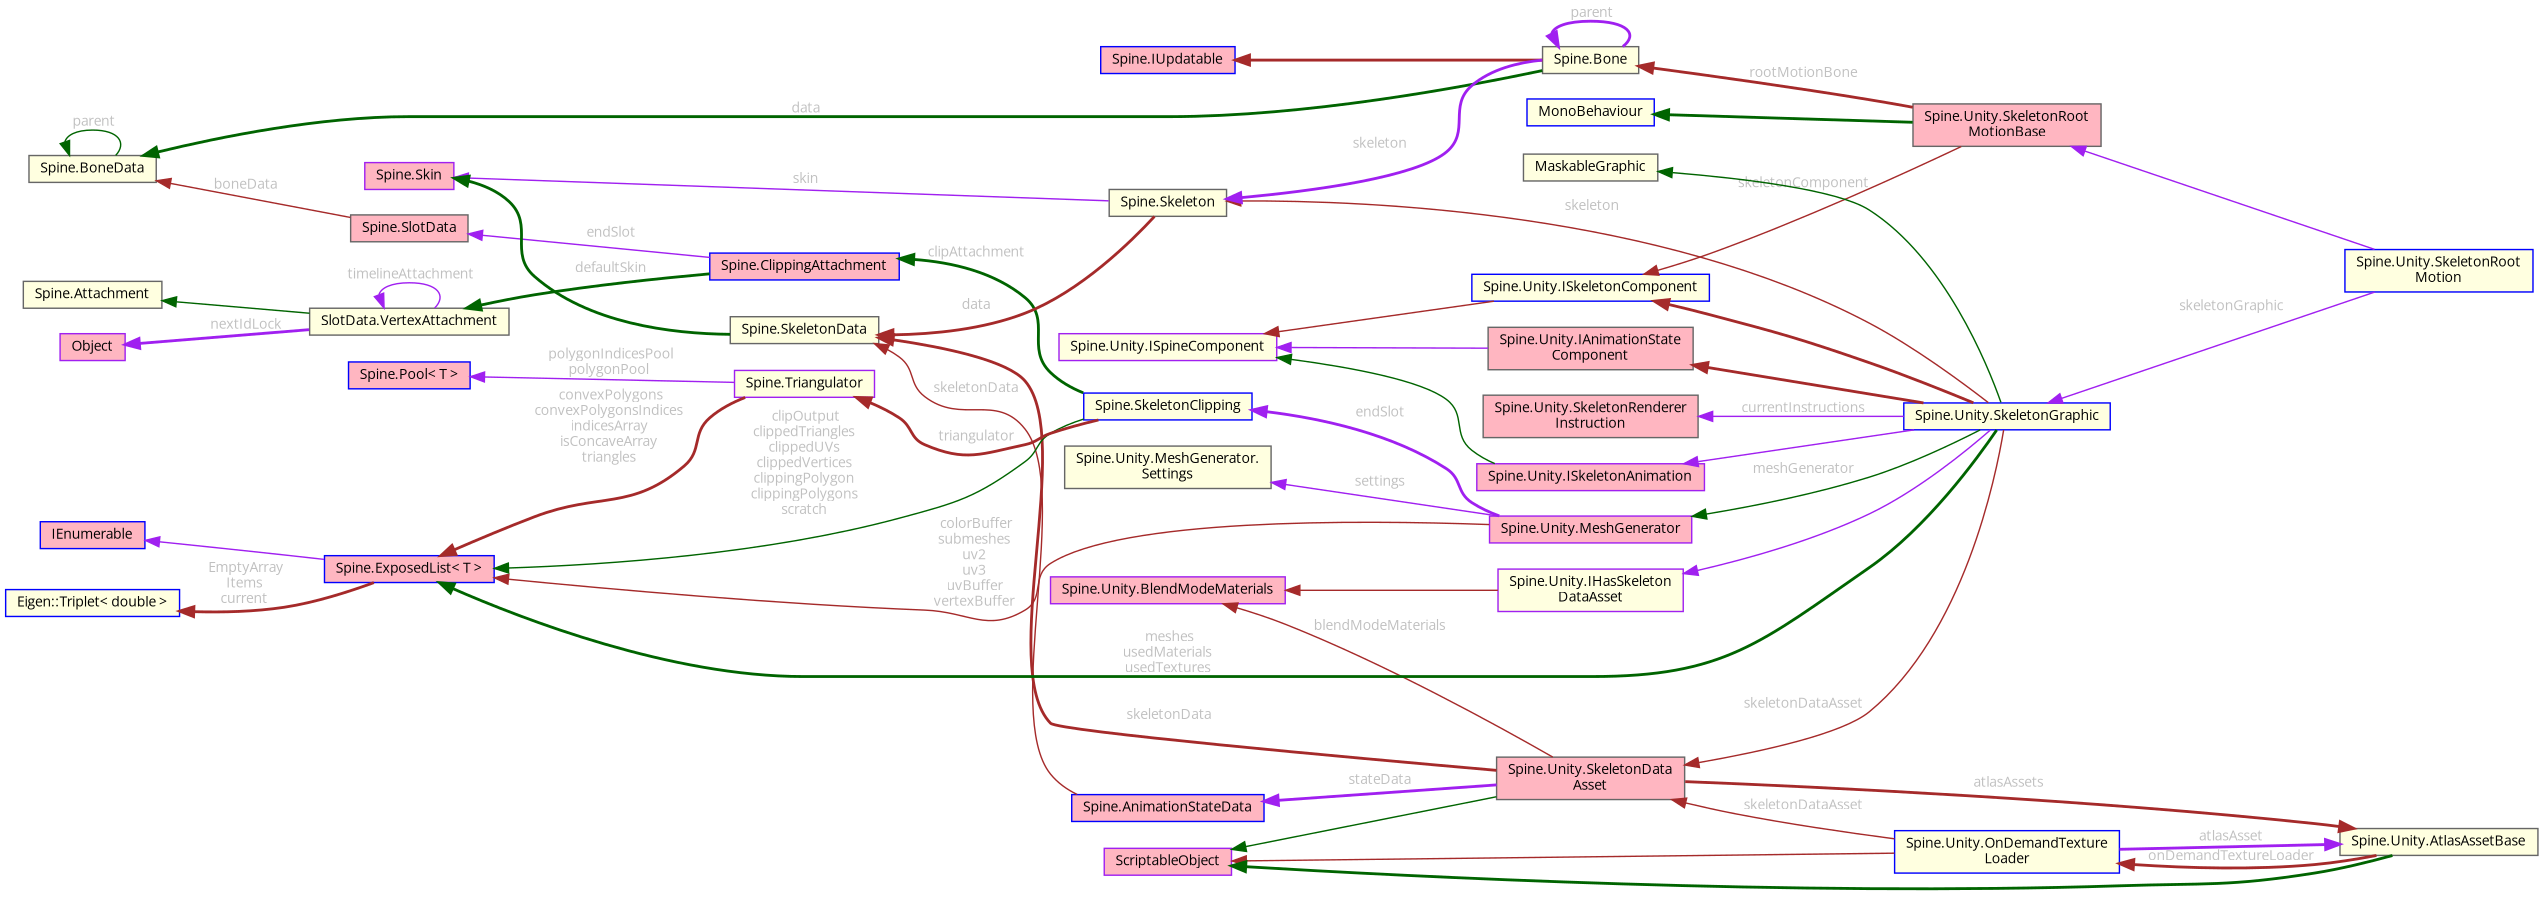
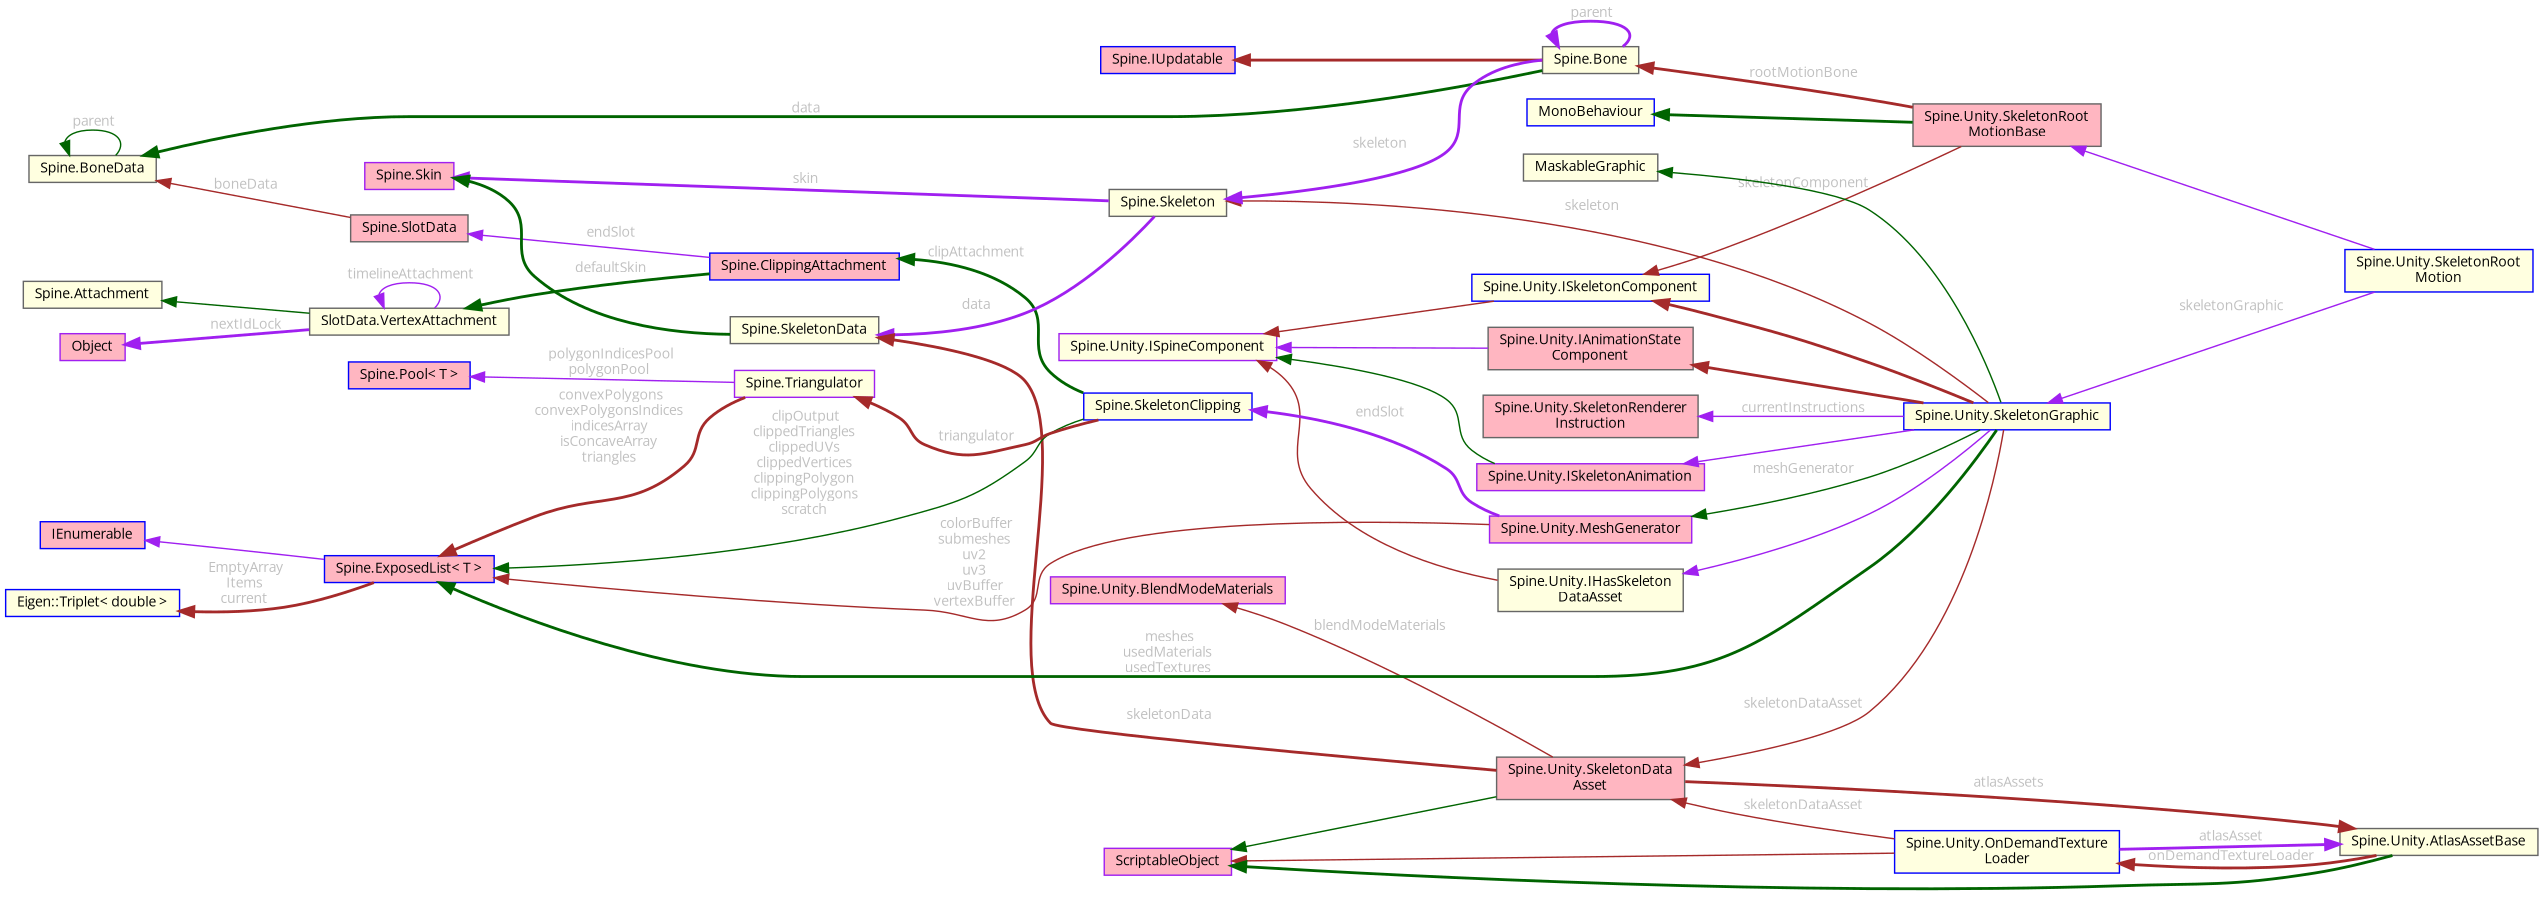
edge "Spine.Skeleton" -> "Spine.Skin": style solid -> bold
edge "Spine.Skeleton" -> "Spine.SkeletonData": color brown -> purple
node "Spine.Unity.MeshGenerator. Settings": removed
edge "Spine.Unity.IHasSkeleton DataAsset" -> "Spine.Unity.BlendModeMaterials": now "Spine.Unity.IHasSkeleton DataAsset" -> "Spine.Unity.ISpineComponent"
node "Spine.Unity.IHasSkeleton DataAsset": color purple -> gray40
node "Spine.AnimationStateData": removed
